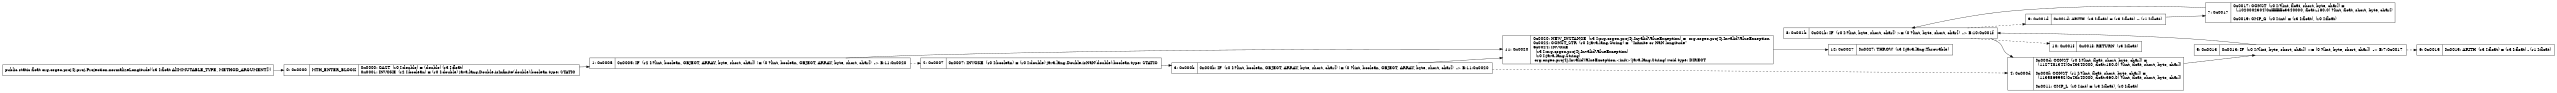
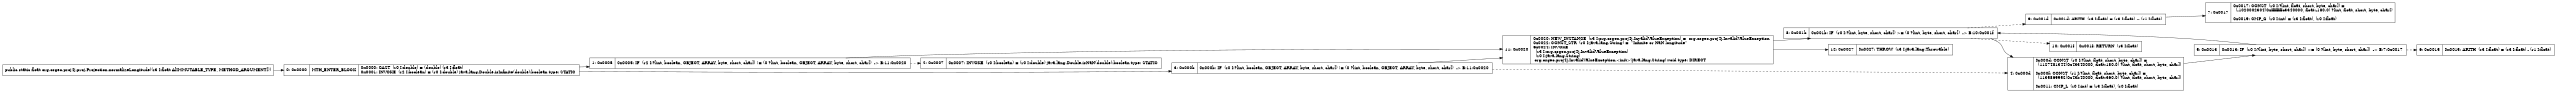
edge "7: 0x0017" -> "8: 0x001b": now "11: 0x0020" -> "8: 0x001b"
edge "2: 0x0007" -> "3: 0x000b": now "0: 0x0000" -> "3: 0x000b"
